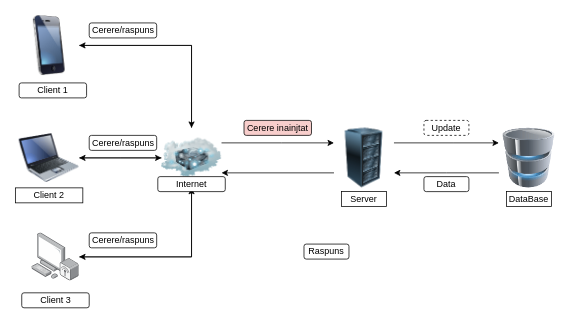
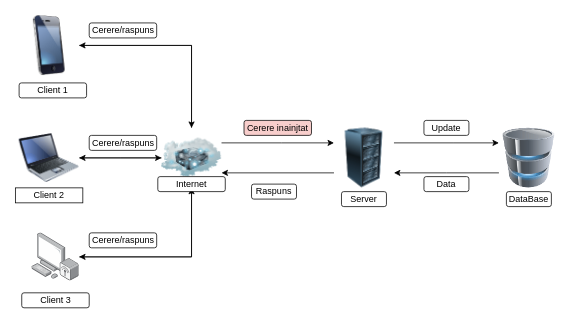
node "Update": style dashed -> solid
node "Server": shape rectangle -> rounded rectangle
node "DataBase": shape rectangle -> rounded rectangle
node "Raspuns": moved (327, 252) -> (274, 192)
